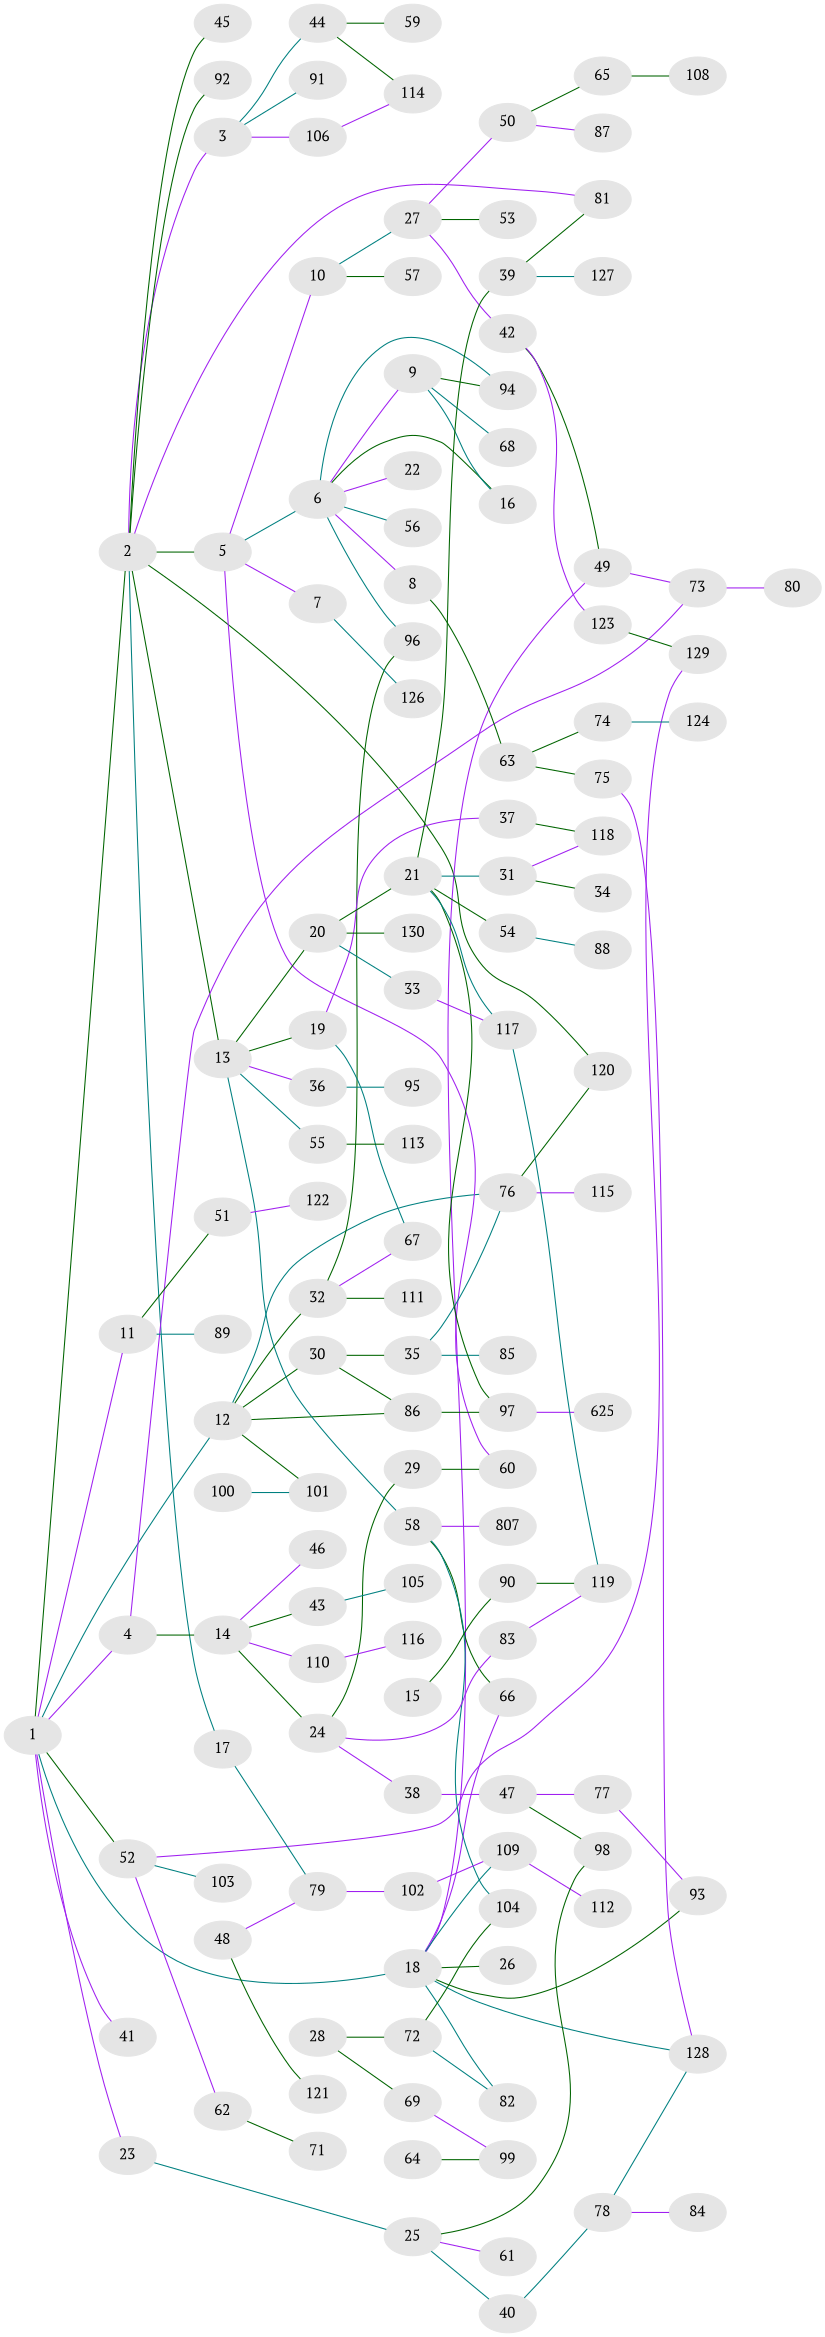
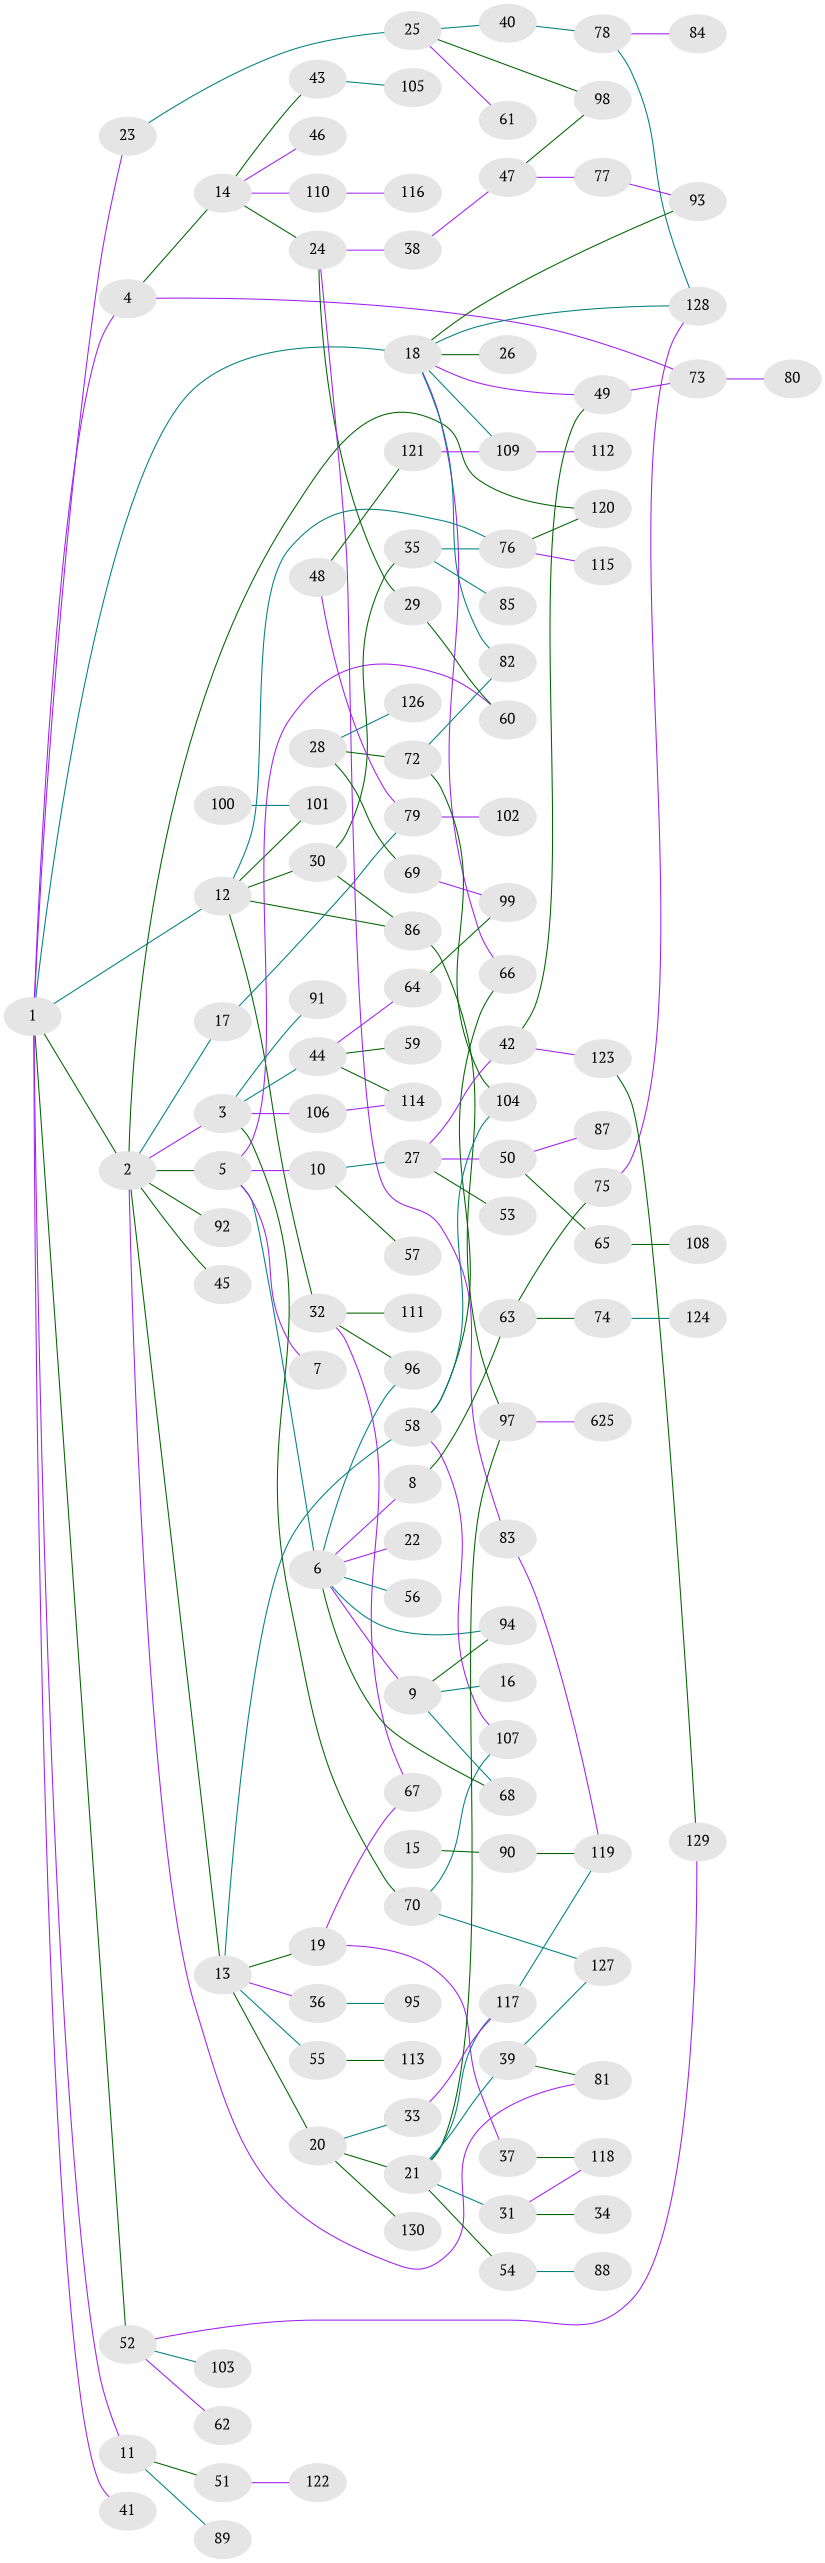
edge "6" -- "16": now "6" -- "68"
edge "39" -- "21": color darkgreen -> teal
edge "7" -- "126": now "28" -- "126"
edge "64" -- "44": added
edge "19" -- "67": color teal -> purple
node "807": label "807" -> "107"
edge "109" -- "102": now "109" -- "121"
node "70": added
node "71": removed
